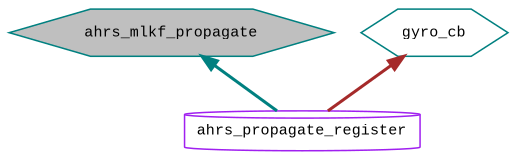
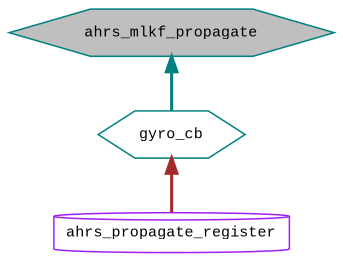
edge "ahrs_propagate_register" -> "ahrs_mlkf_propagate": now "gyro_cb" -> "ahrs_mlkf_propagate"
